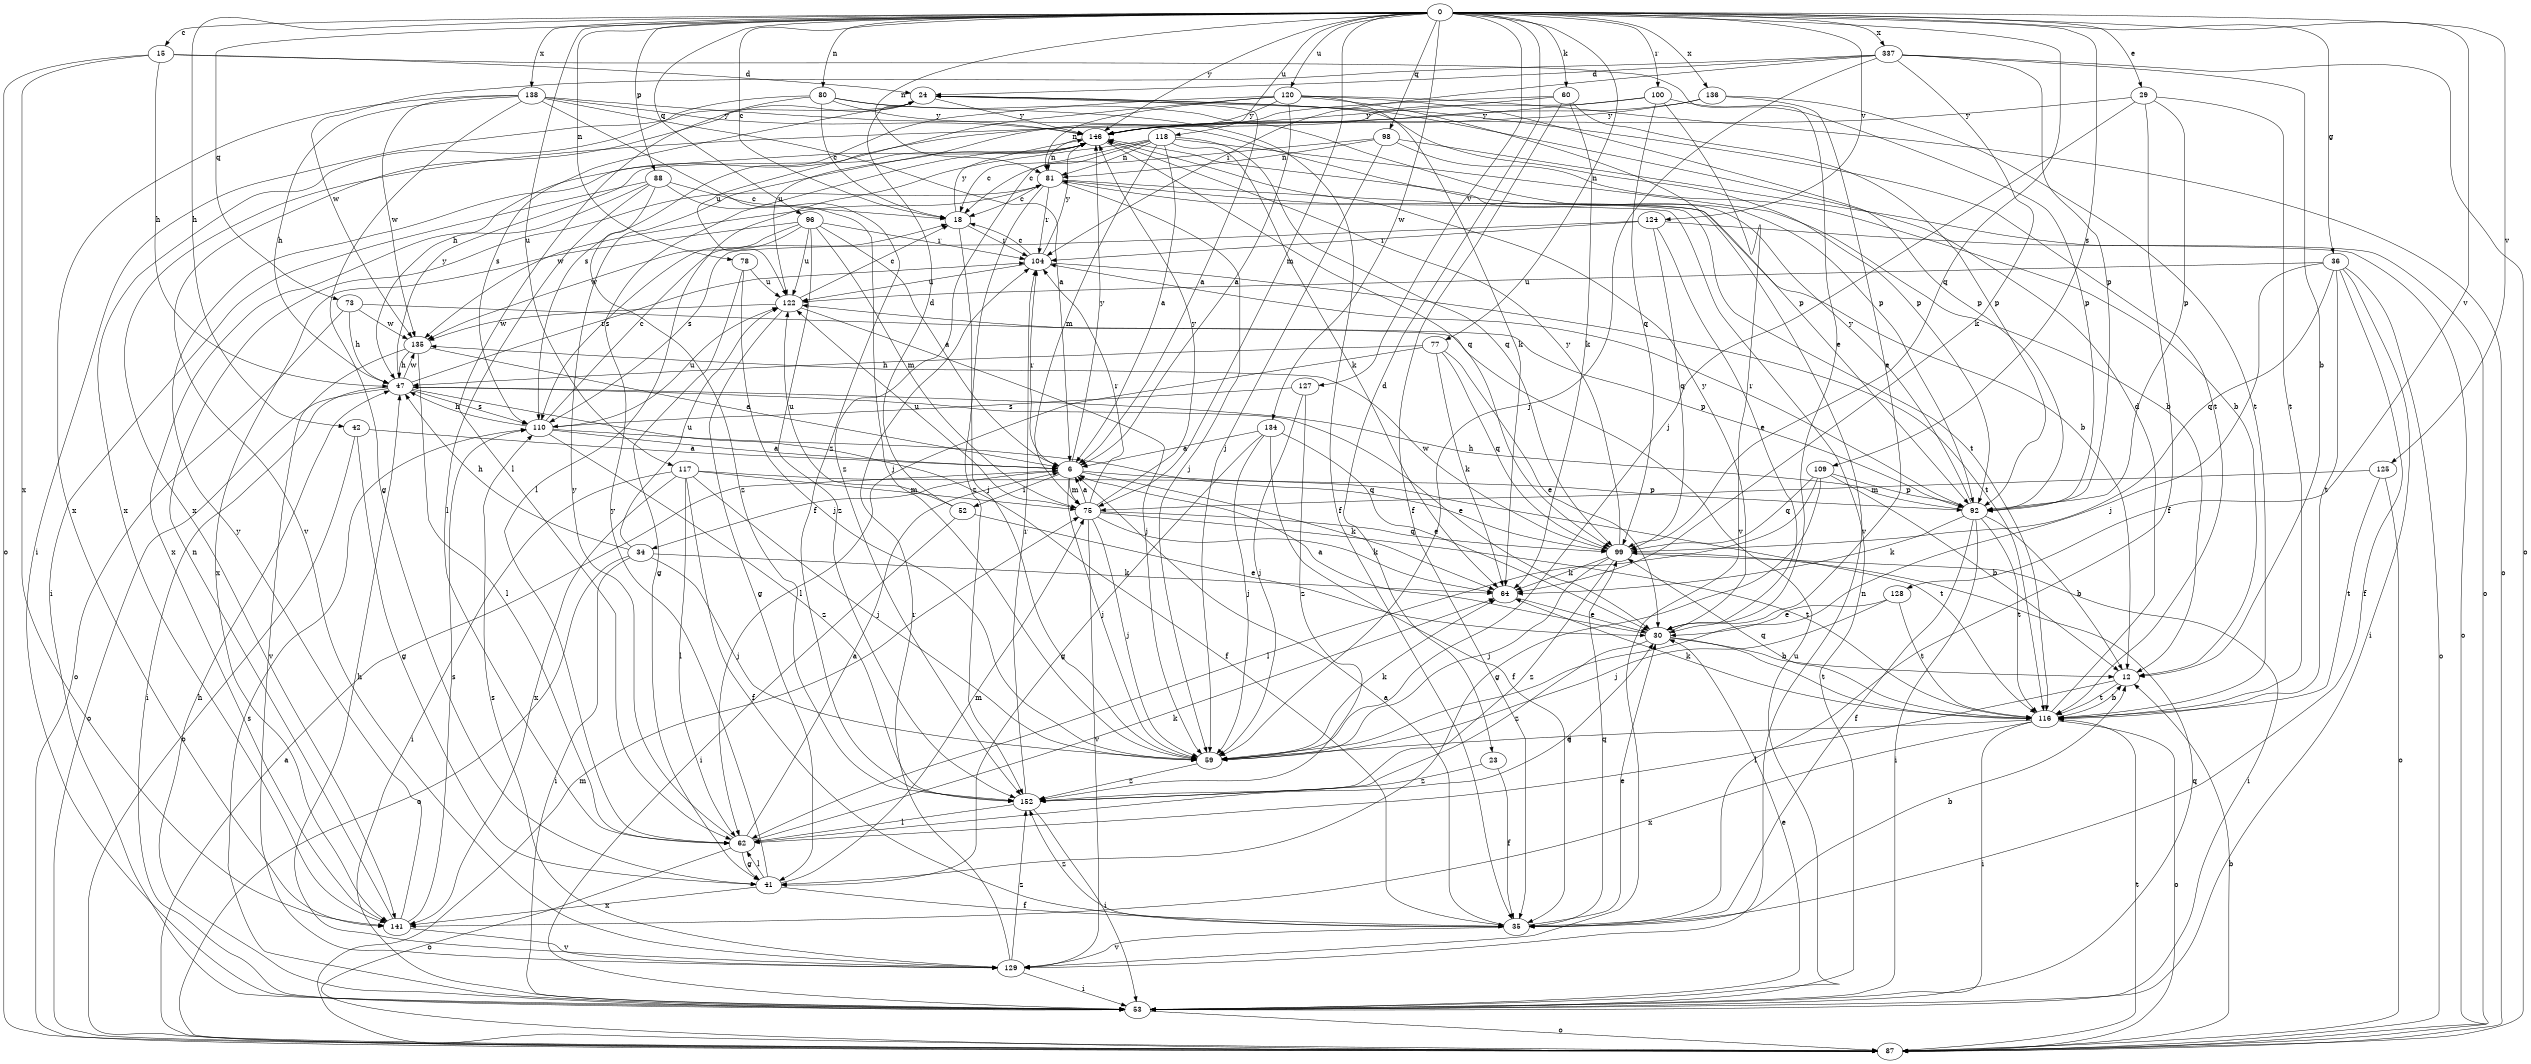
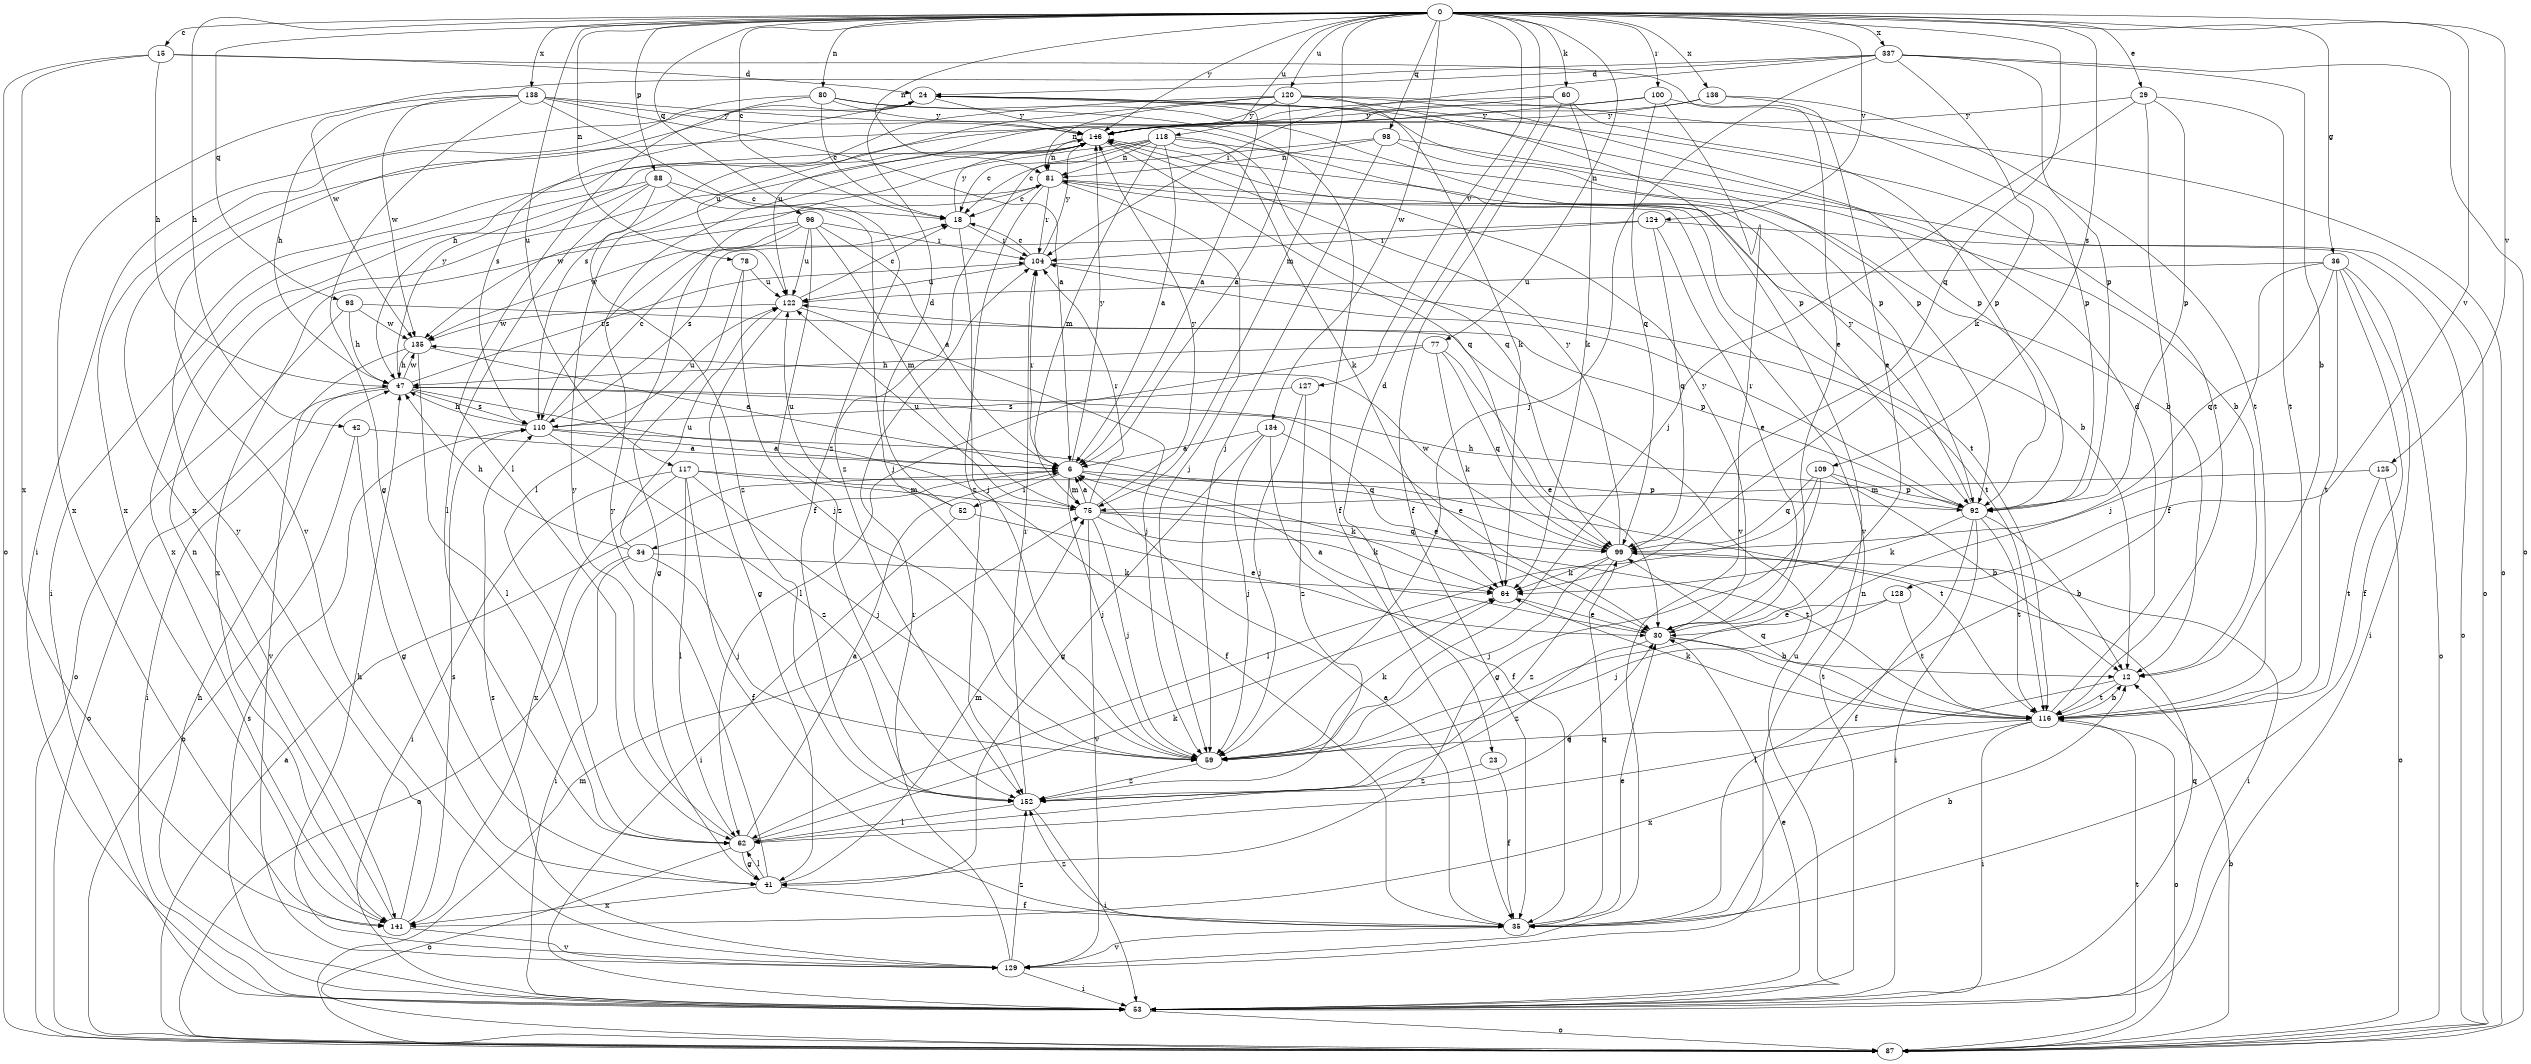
node "73": label "73" -> "93"
